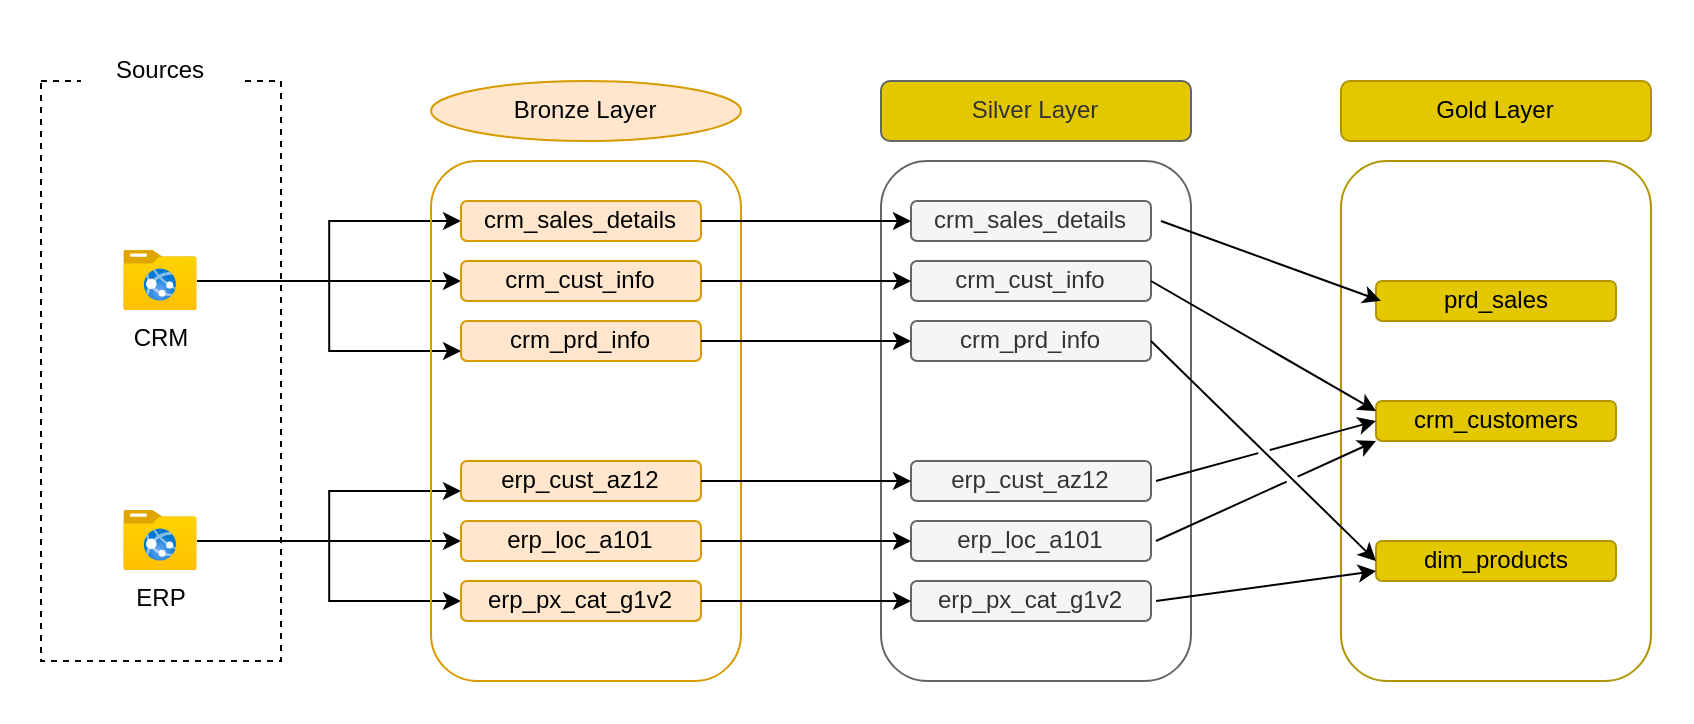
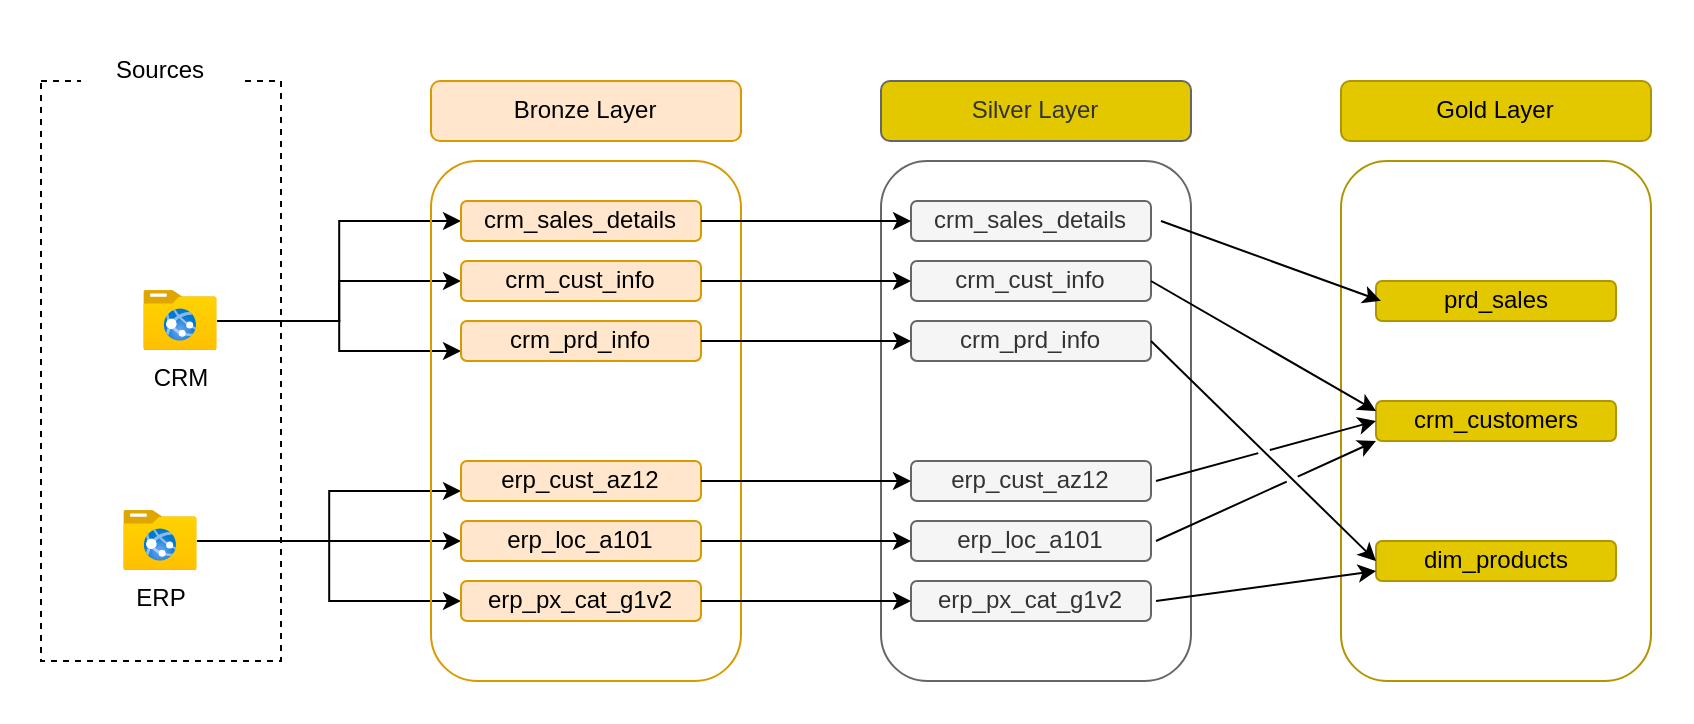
node "Bronze Layer": shape ellipse -> rounded rectangle
node "CRM": moved (161, 281) -> (181, 321)
